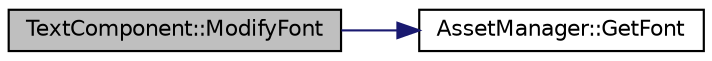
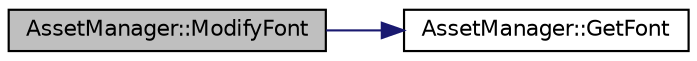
node "TextComponent::ModifyFont": label "TextComponent::ModifyFont" -> "AssetManager::ModifyFont"
